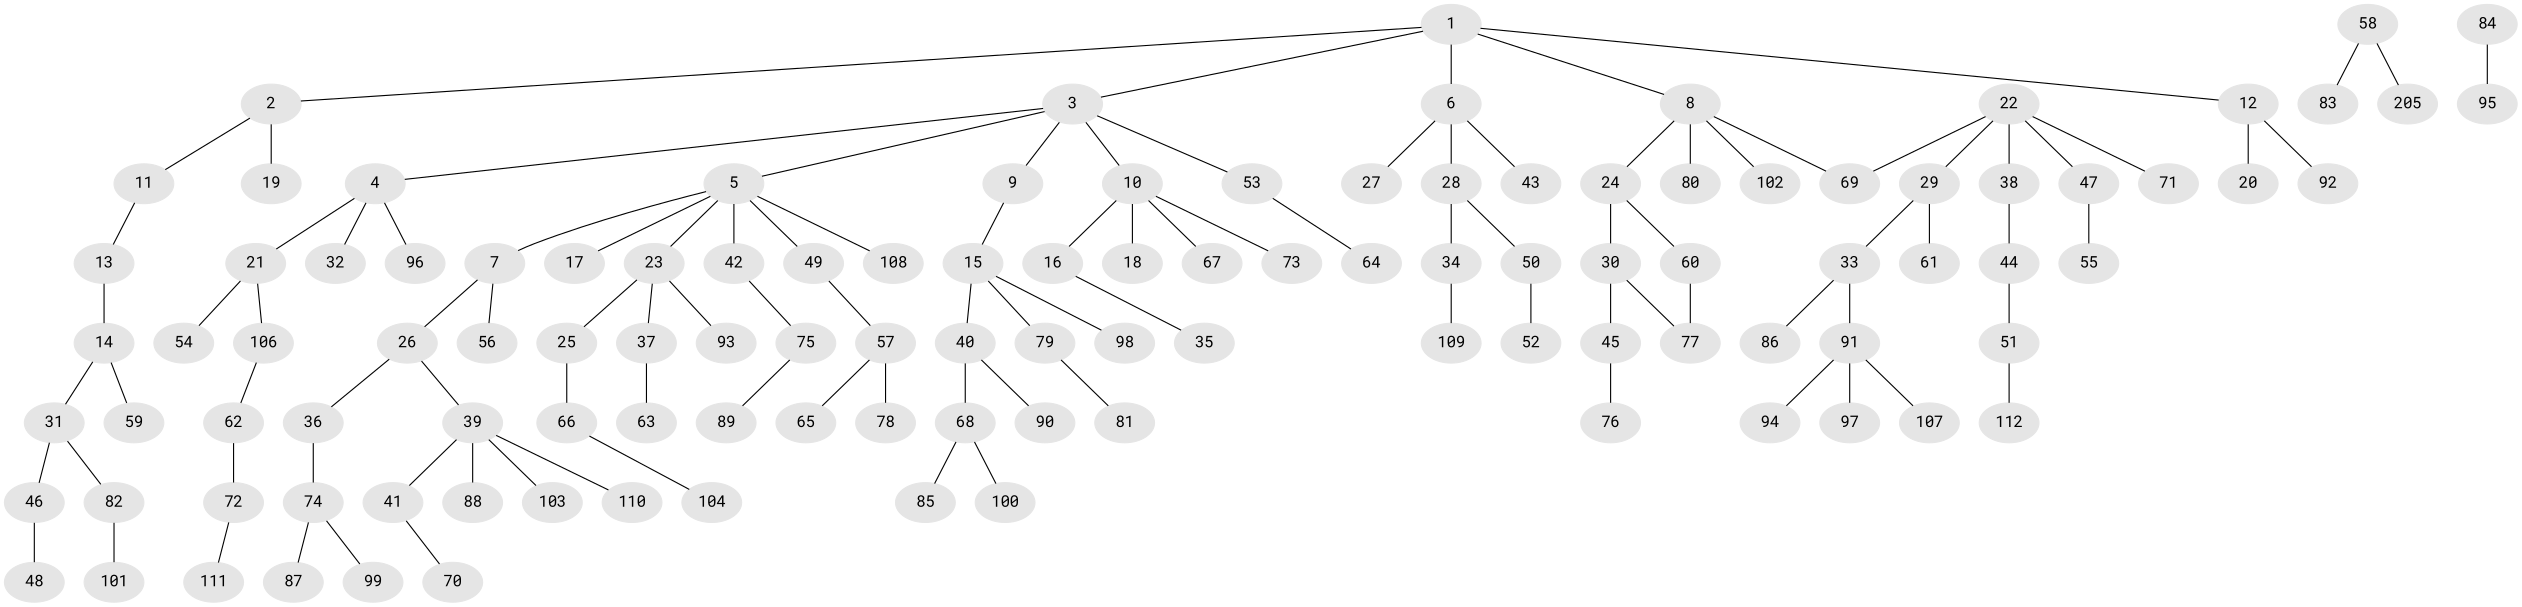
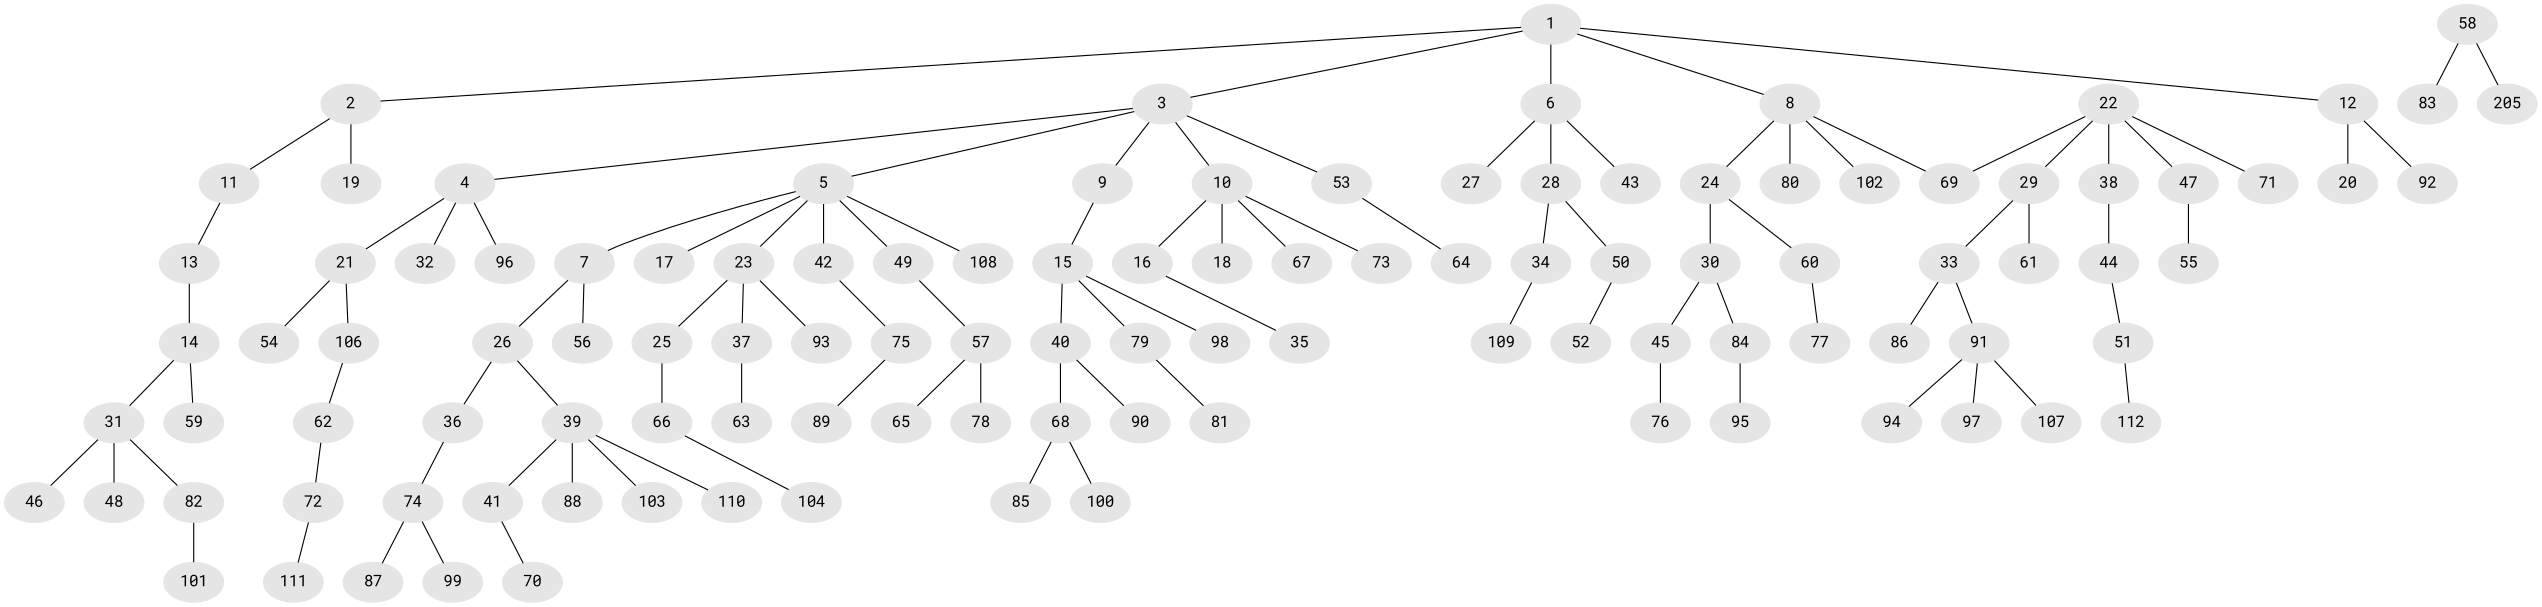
edge "30" -- "77": now "30" -- "84"
edge "46" -- "48": now "31" -- "48"
